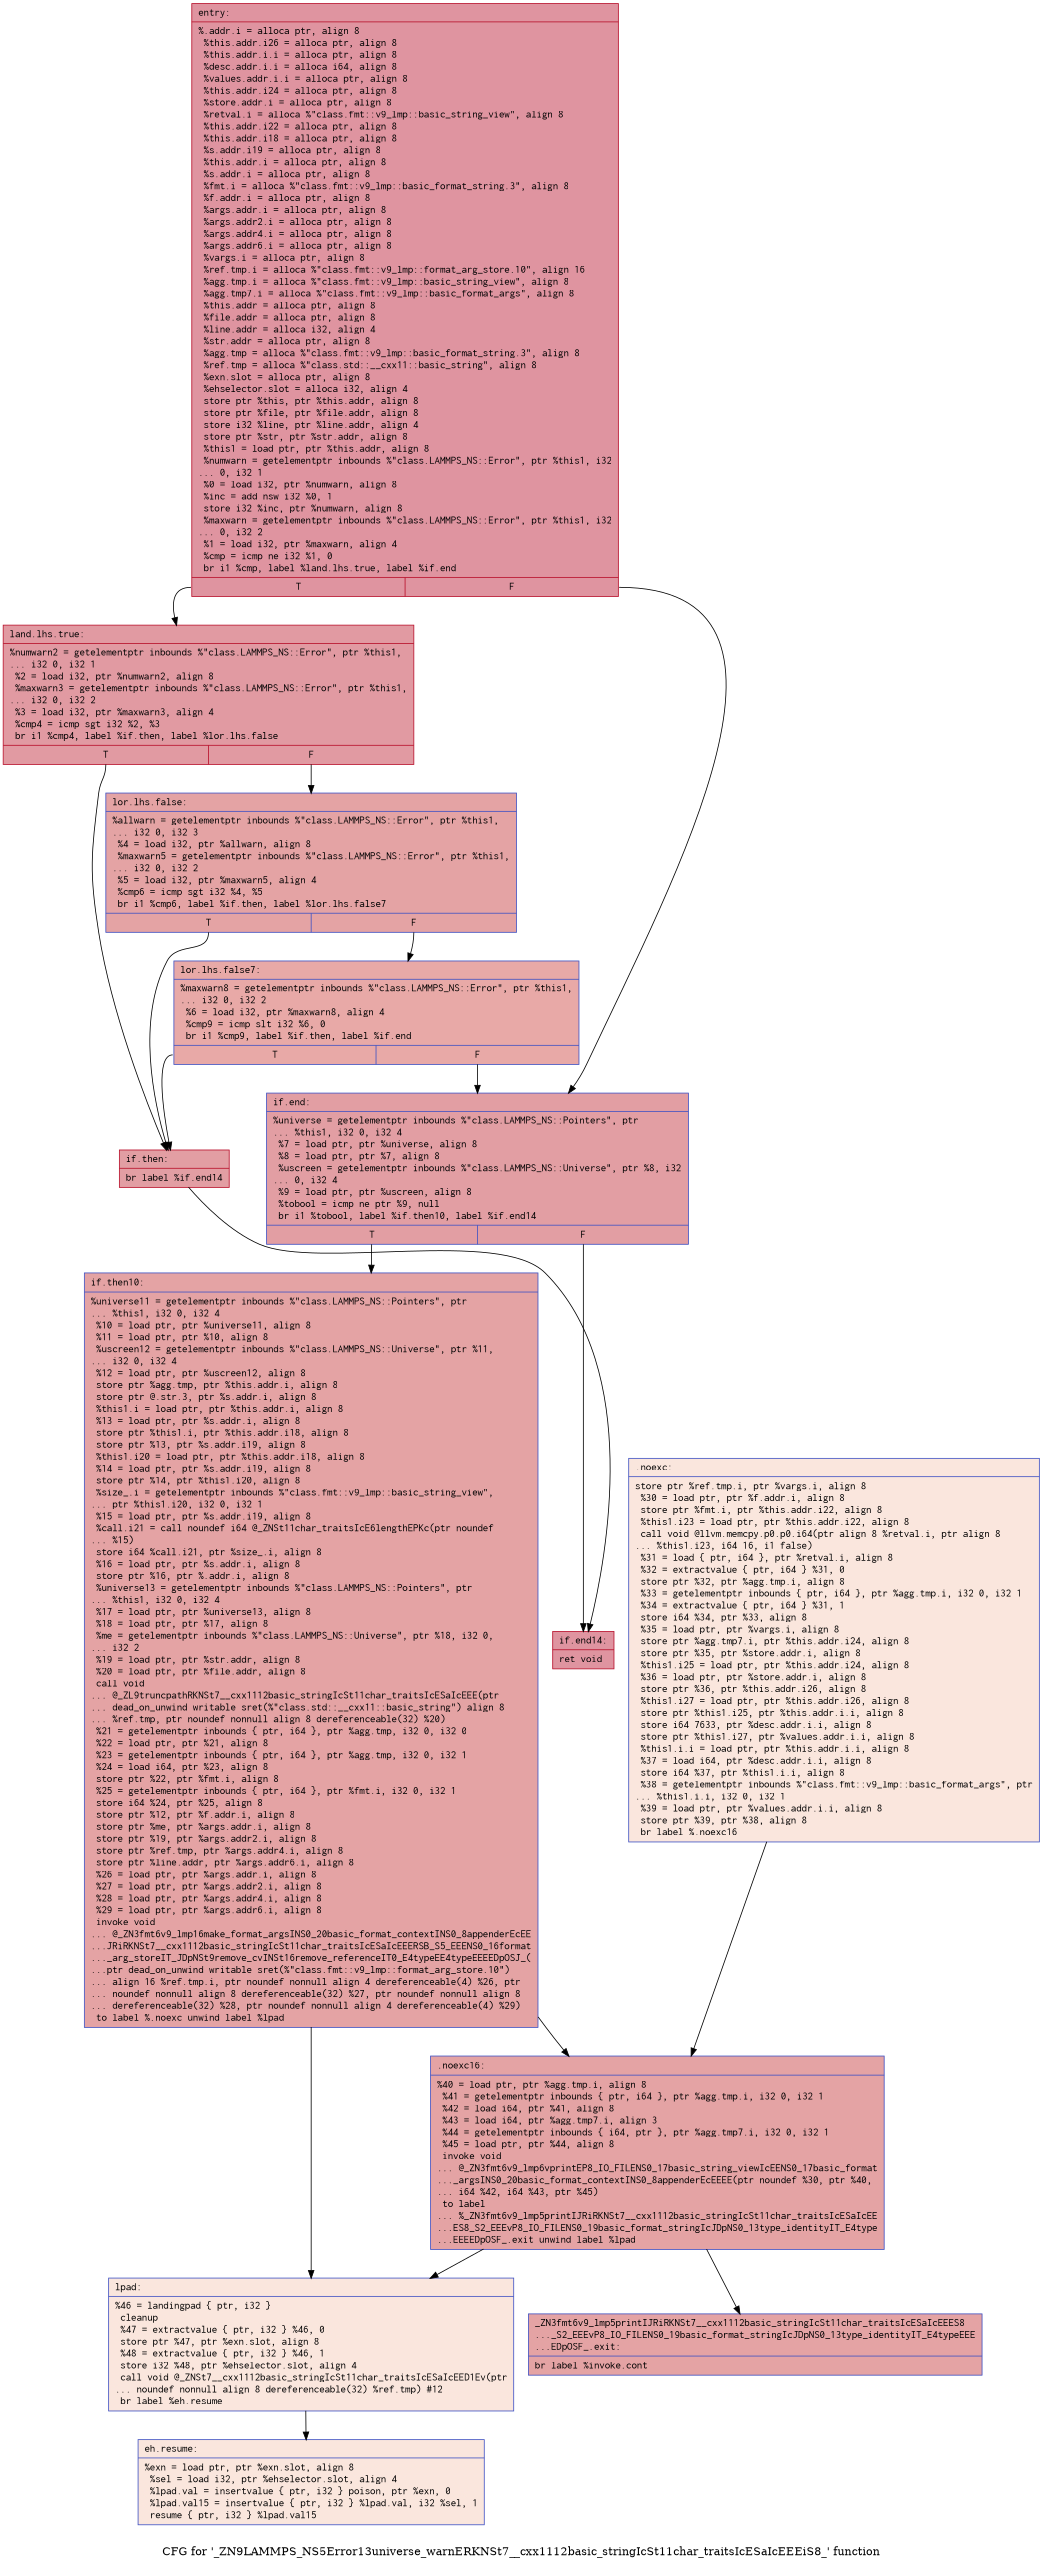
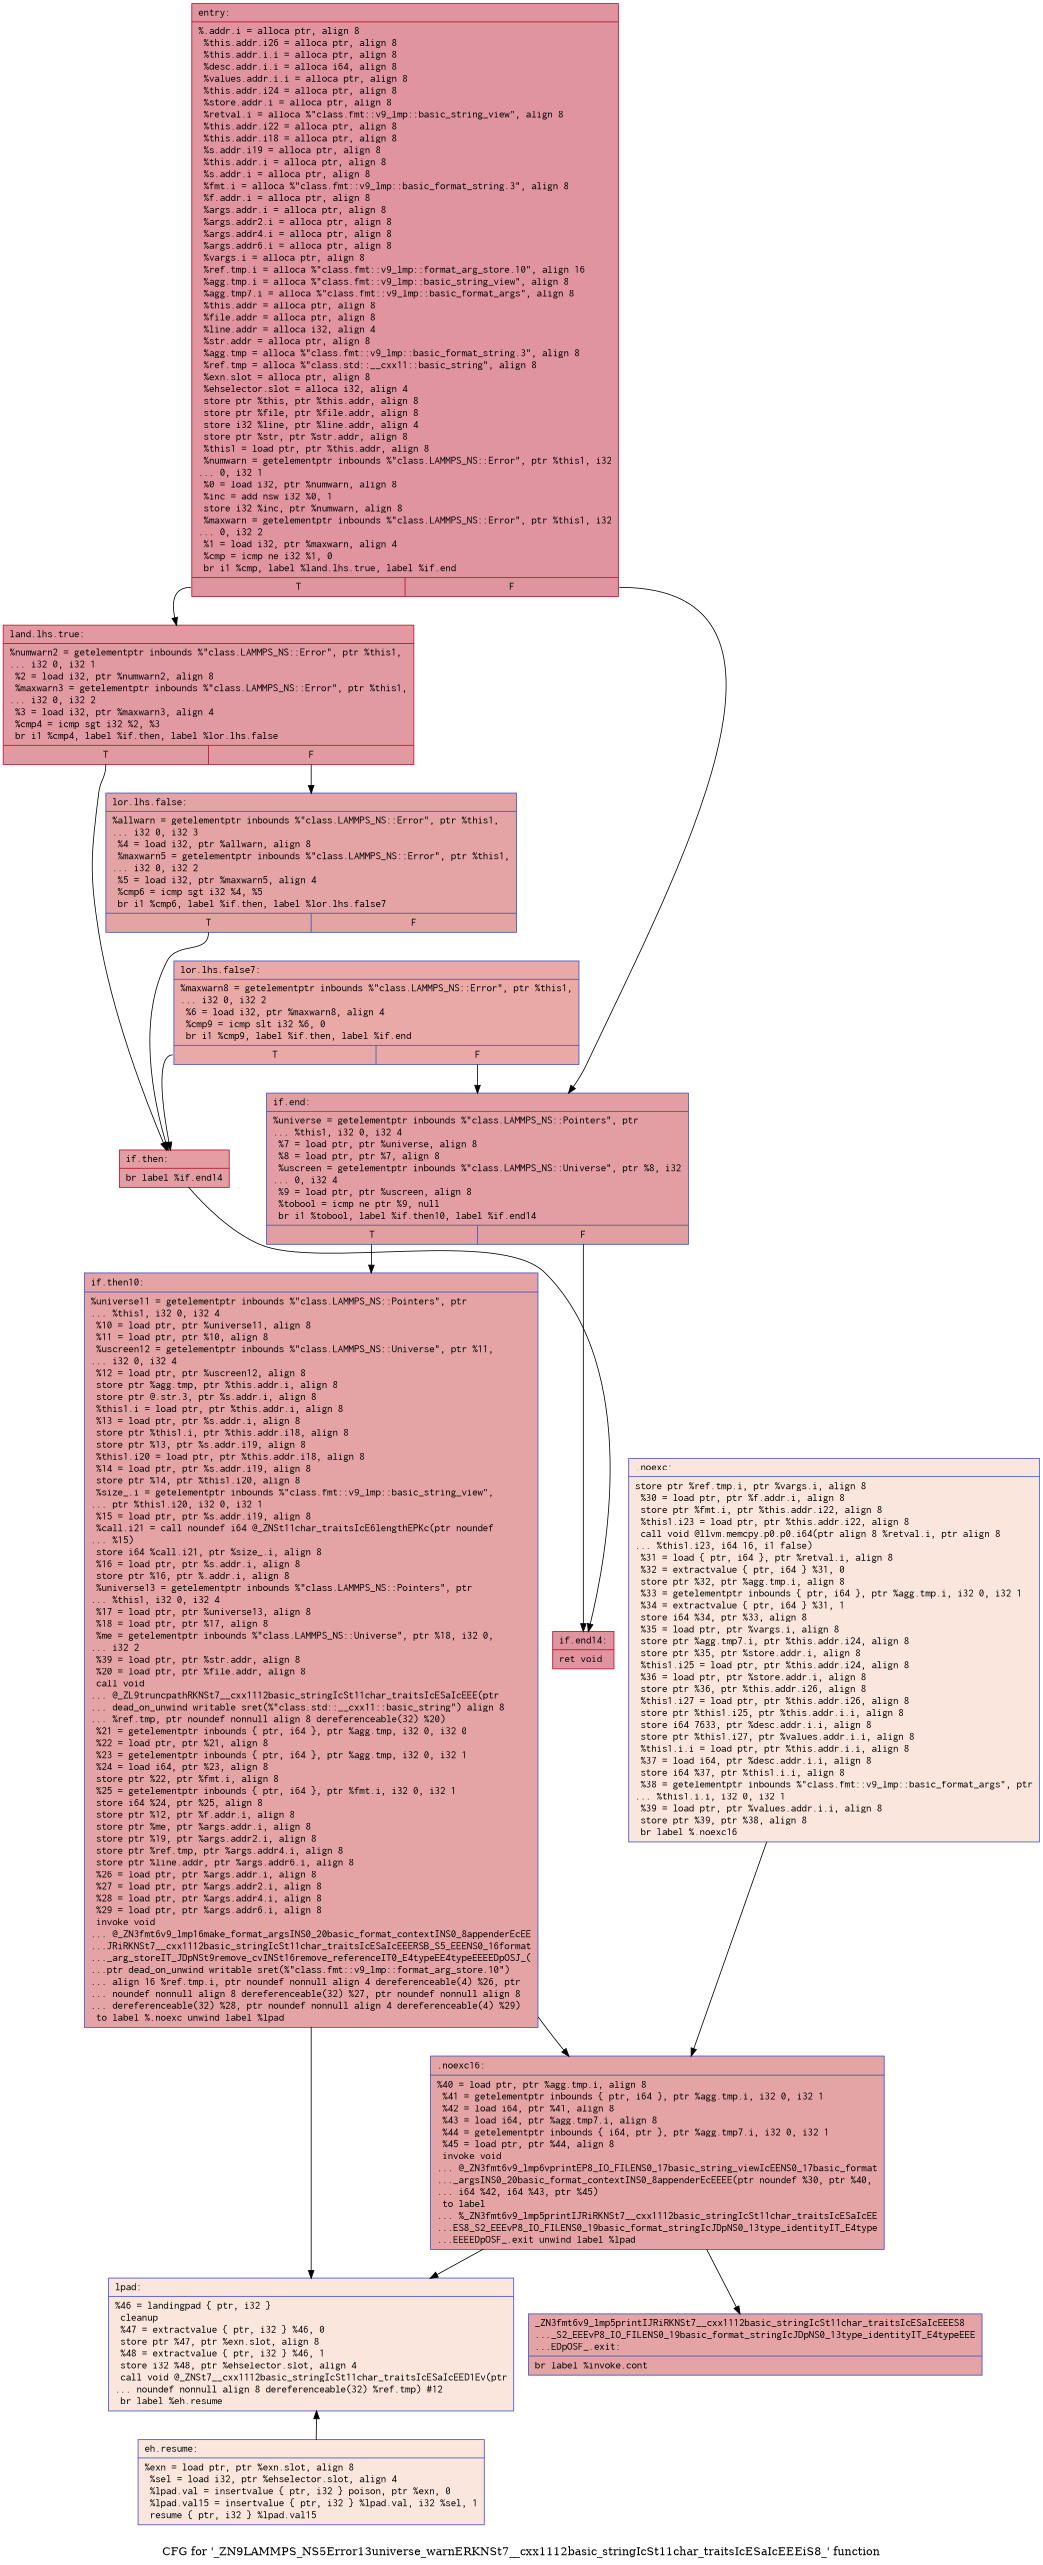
edge "lor.lhs.false:" -> "lor.lhs.false7:": removed
node "if.then10:": text "%19 = load ptr, ptr %str.addr, align 8" -> "%39 = load ptr, ptr %str.addr, align 8"
node ".noexc16:": text "%43 = load i64, ptr %agg.tmp7.i, align 3" -> "%43 = load i64, ptr %agg.tmp7.i, align 8"
edge "lpad:" -> "eh.resume:": reversed
